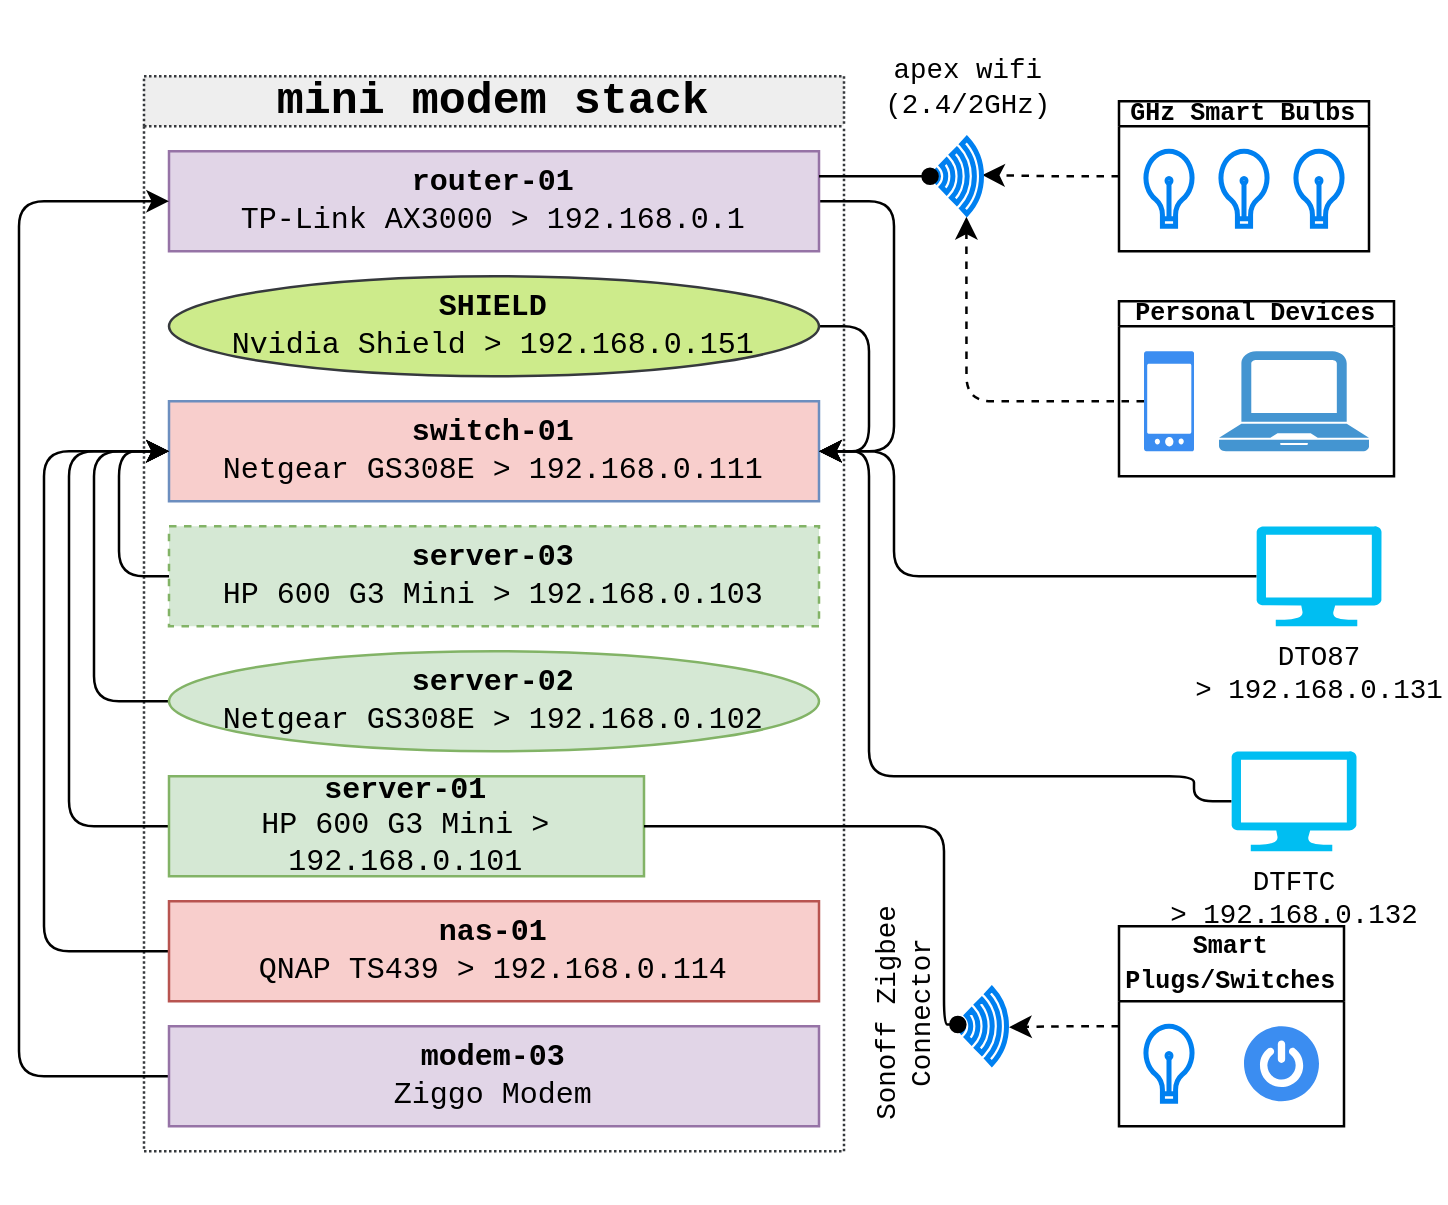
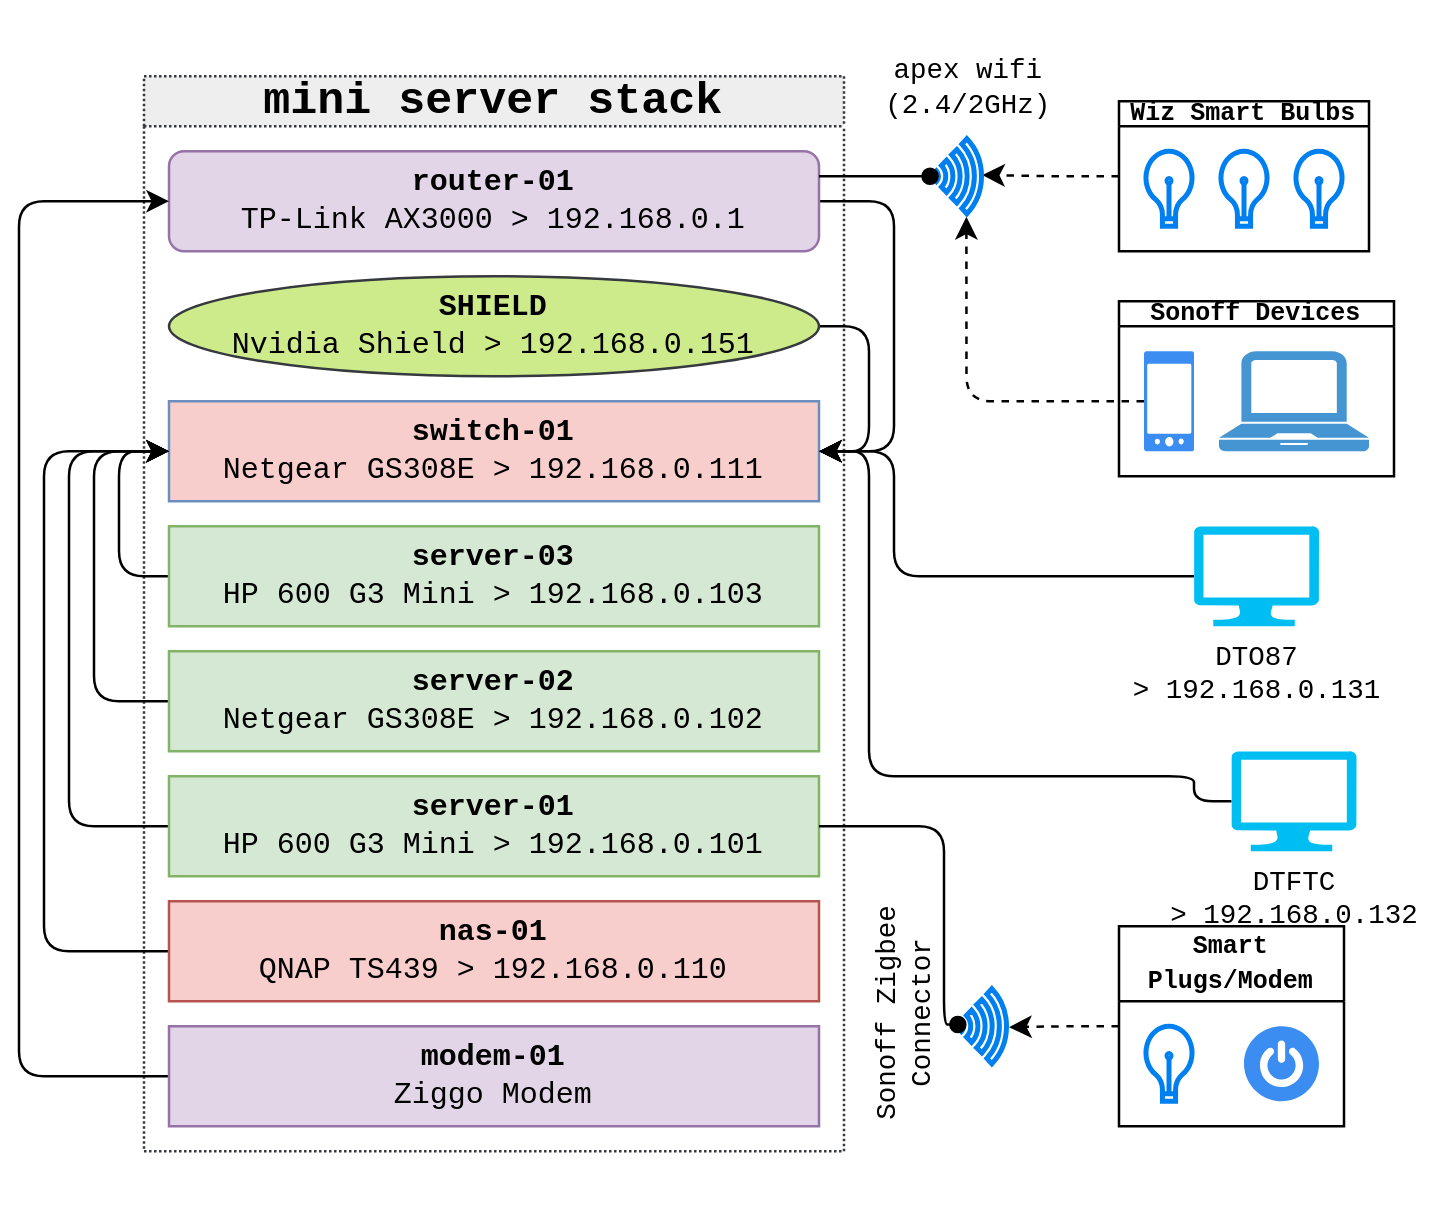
node "mini modem stack": label "mini modem stack" -> "mini server stack"
node "GHz Smart Bulbs": label "GHz Smart Bulbs" -> "Wiz Smart Bulbs"
node "router-01 TP-Link AX3000 > 192.168.0.1": shape rectangle -> rounded rectangle
node "Personal Devices": label "Personal Devices" -> "Sonoff Devices"
node "server-03 HP 600 G3 Mini > 192.168.0.103": style dashed -> solid
node "DTO87 > 192.168.0.131": moved (1319, 576) -> (1256, 576)
node "server-02 Netgear GS308E > 192.168.0.102": shape ellipse -> rectangle
node "server-01 HP 600 G3 Mini > 192.168.0.101": size 475x100 -> 650x100
node "nas-01 QNAP TS439 > 192.168.0.114": label "nas-01 QNAP TS439 > 192.168.0.114" -> "nas-01 QNAP TS439 > 192.168.0.110"
node "Smart Plugs/Switches": label "Smart Plugs/Switches" -> "Smart Plugs/Modem"
node "modem-03 Ziggo Modem": label "modem-03 Ziggo Modem" -> "modem-01 Ziggo Modem"
